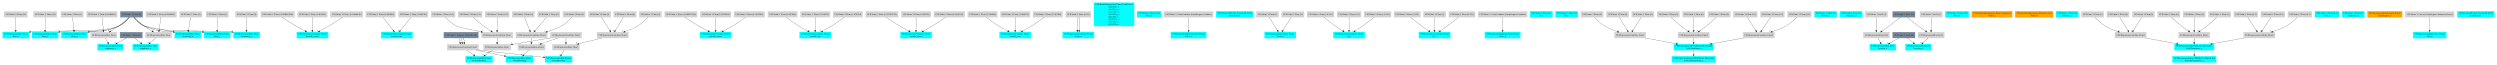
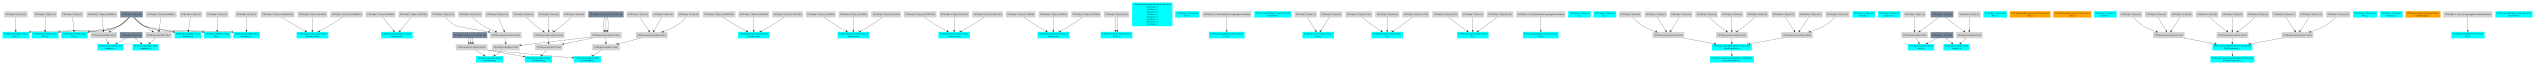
node "VFXValue`1 Float (-1.701412E+38)": added
